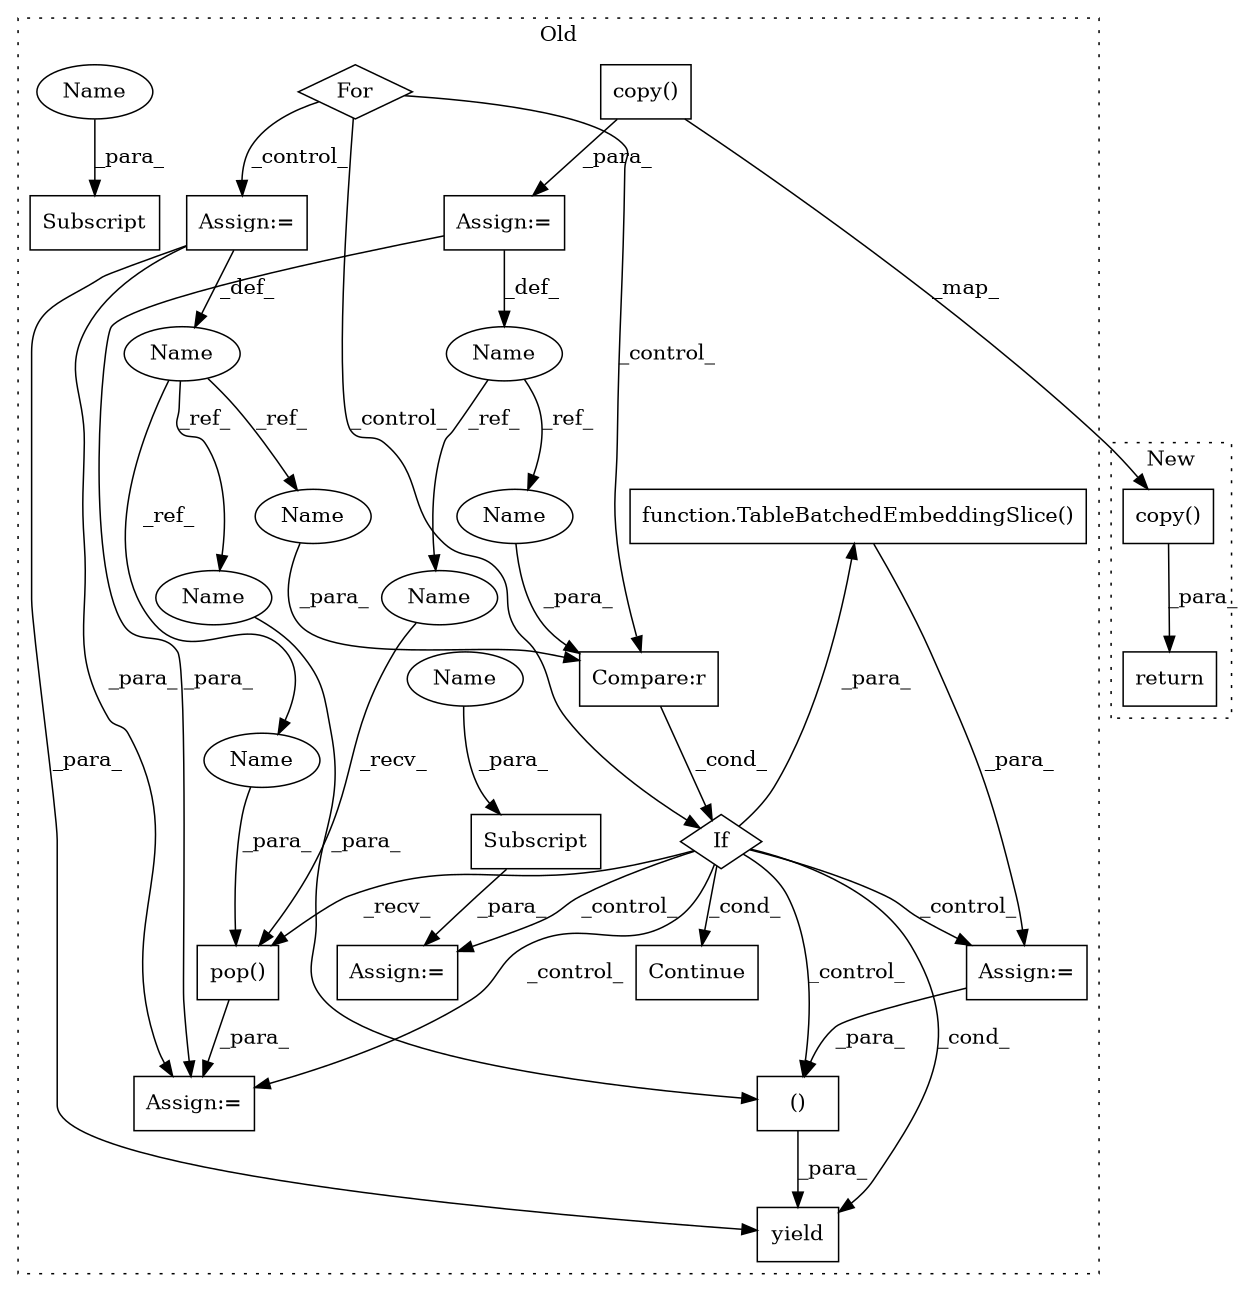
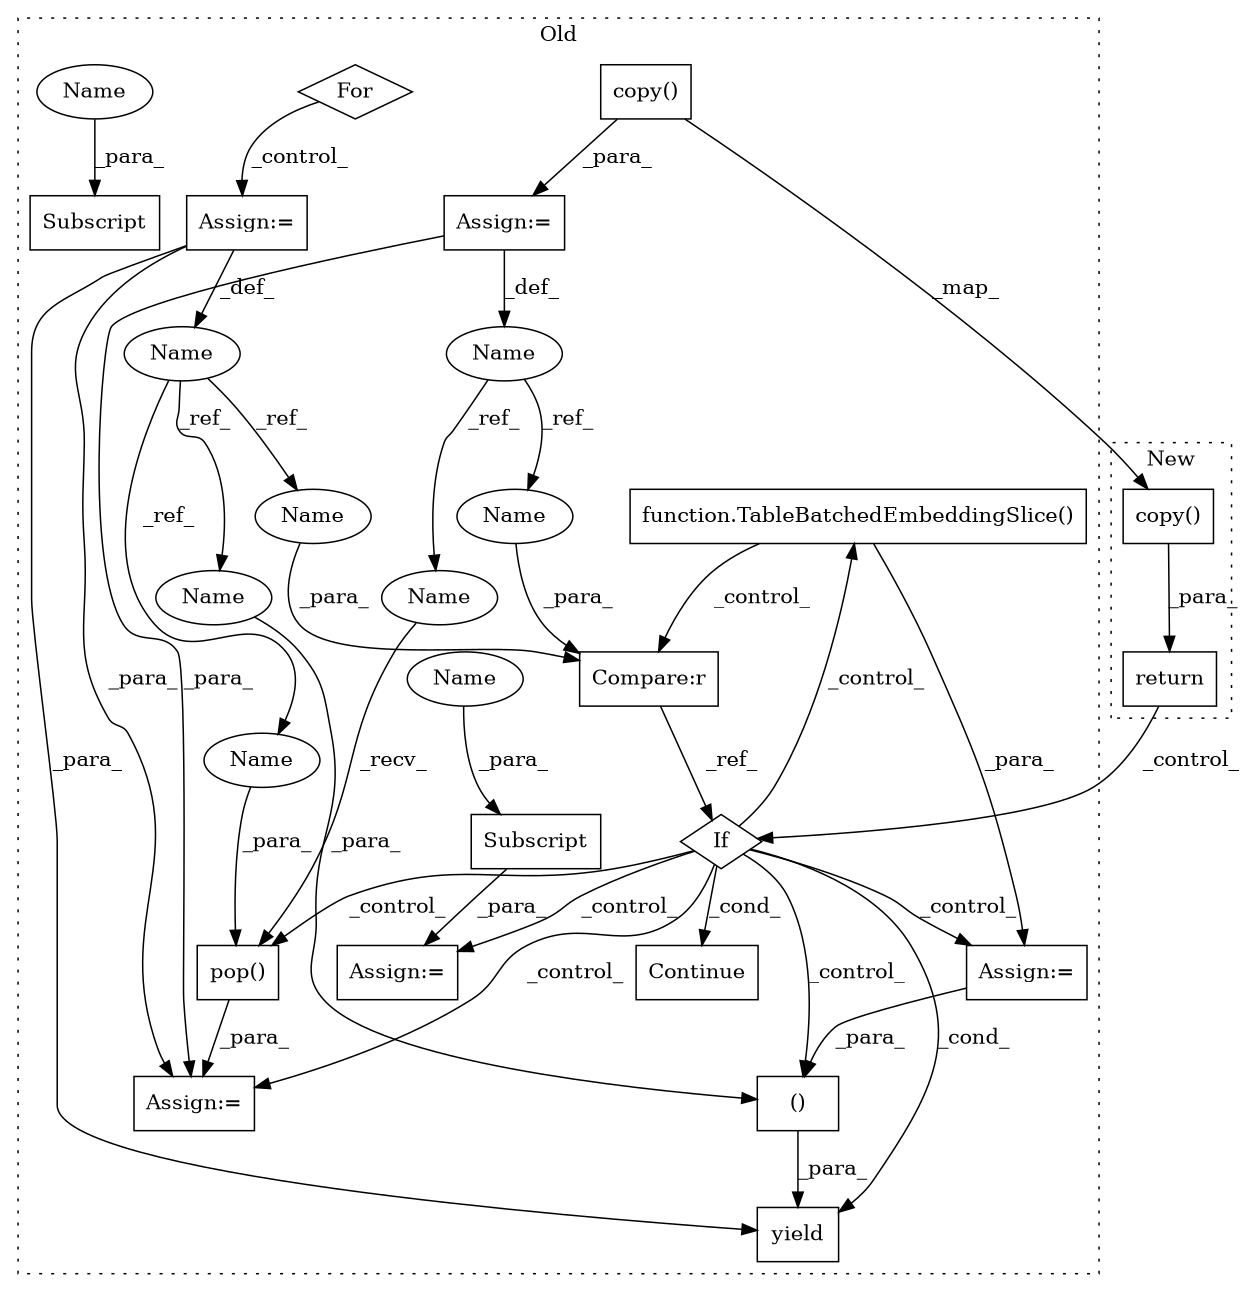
edge "For" -> "Compare:r": now "function.TableBatchedEmbeddingSlice()" -> "Compare:r"
edge "For" -> "If": now "return" -> "If"
edge "If" -> "function.TableBatchedEmbeddingSlice()": label "_para_" -> "_control_"
edge "Compare:r" -> "If": label "_cond_" -> "_ref_"
edge "If" -> "pop()": label "_recv_" -> "_control_"
